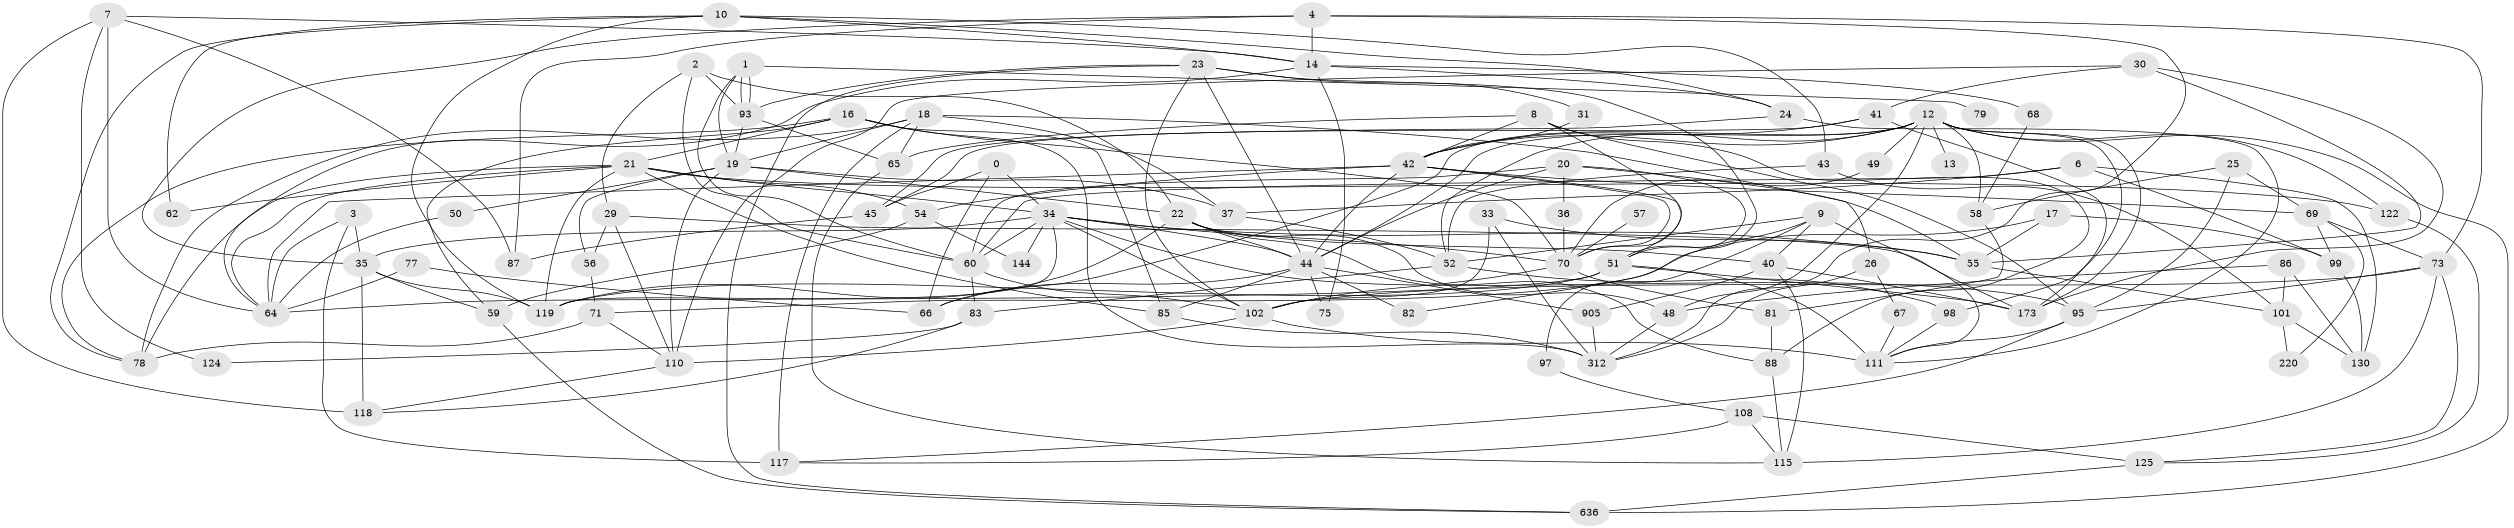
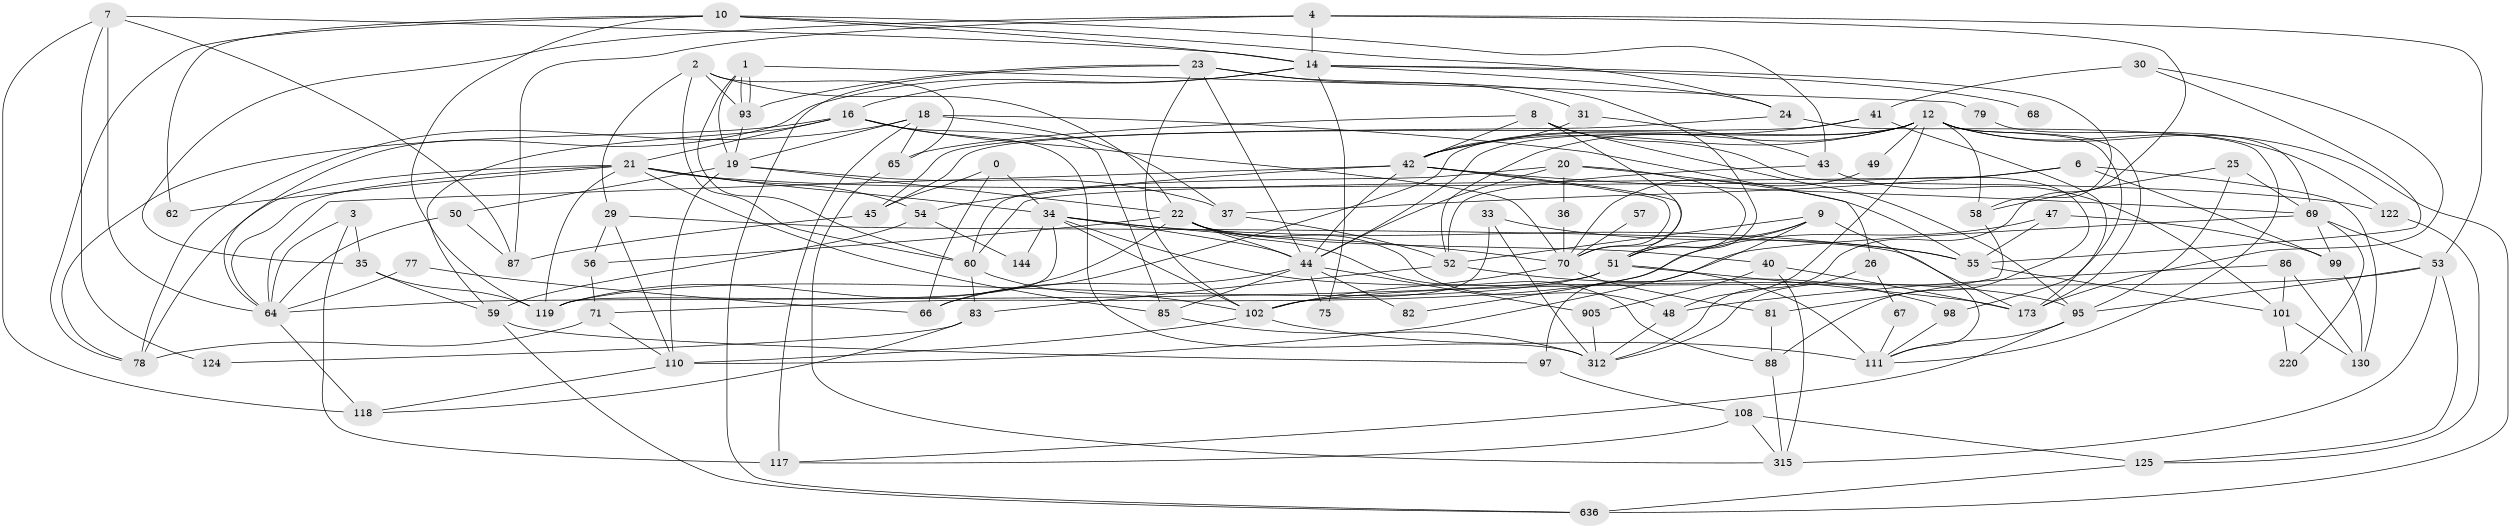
edge "30" -- "110": now "69" -- "110"
edge "14" -- "16": added
edge "31" -- "43": added
edge "79" -- "69": added
edge "93" -- "65": now "2" -- "65"
node "13": removed
edge "68" -- "58": now "14" -- "58"
edge "19" -- "56": now "22" -- "56"
node "17": label "17" -> "47"
edge "34" -- "35": removed
edge "50" -- "87": added
edge "34" -- "60": removed
edge "9" -- "40": now "9" -- "51"
node "73": label "73" -> "53"
edge "35" -- "118": now "64" -- "118"
edge "59" -- "97": added
node "115": label "115" -> "315"
